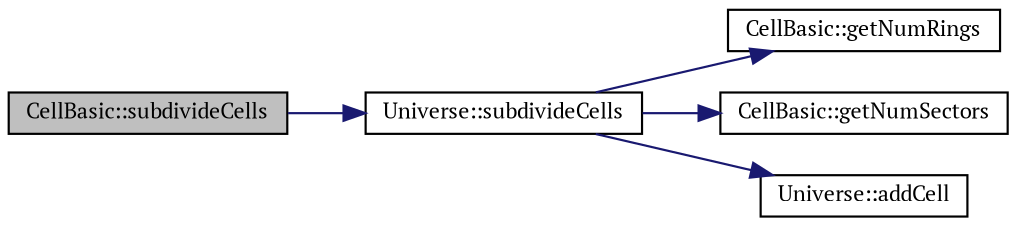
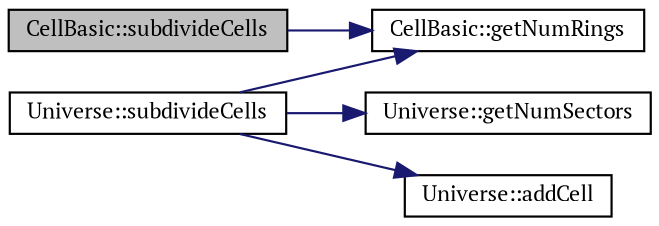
edge "CellBasic::subdivideCells" -> "Universe::subdivideCells": now "CellBasic::subdivideCells" -> "CellBasic::getNumRings"
node "CellBasic::getNumSectors": label "CellBasic::getNumSectors" -> "Universe::getNumSectors"
